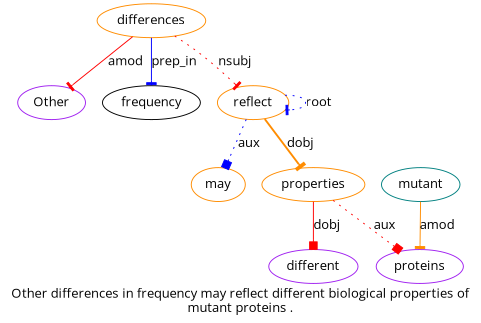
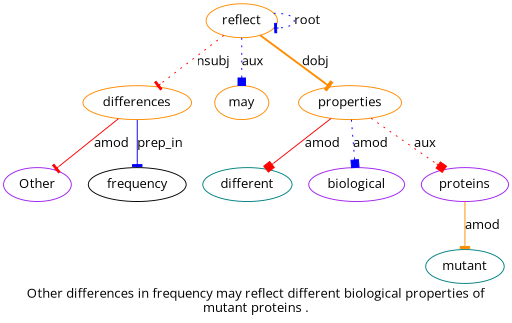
edge "differences" -> "reflect": reversed
node "biological": added
edge "mutant" -> "proteins": reversed
edge "properties" -> "different": label "dobj" -> "amod"
node "different": color purple -> teal
